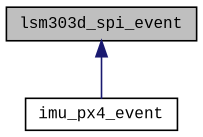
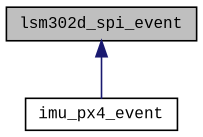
node "lsm303d_spi_event": label "lsm303d_spi_event" -> "lsm302d_spi_event"
